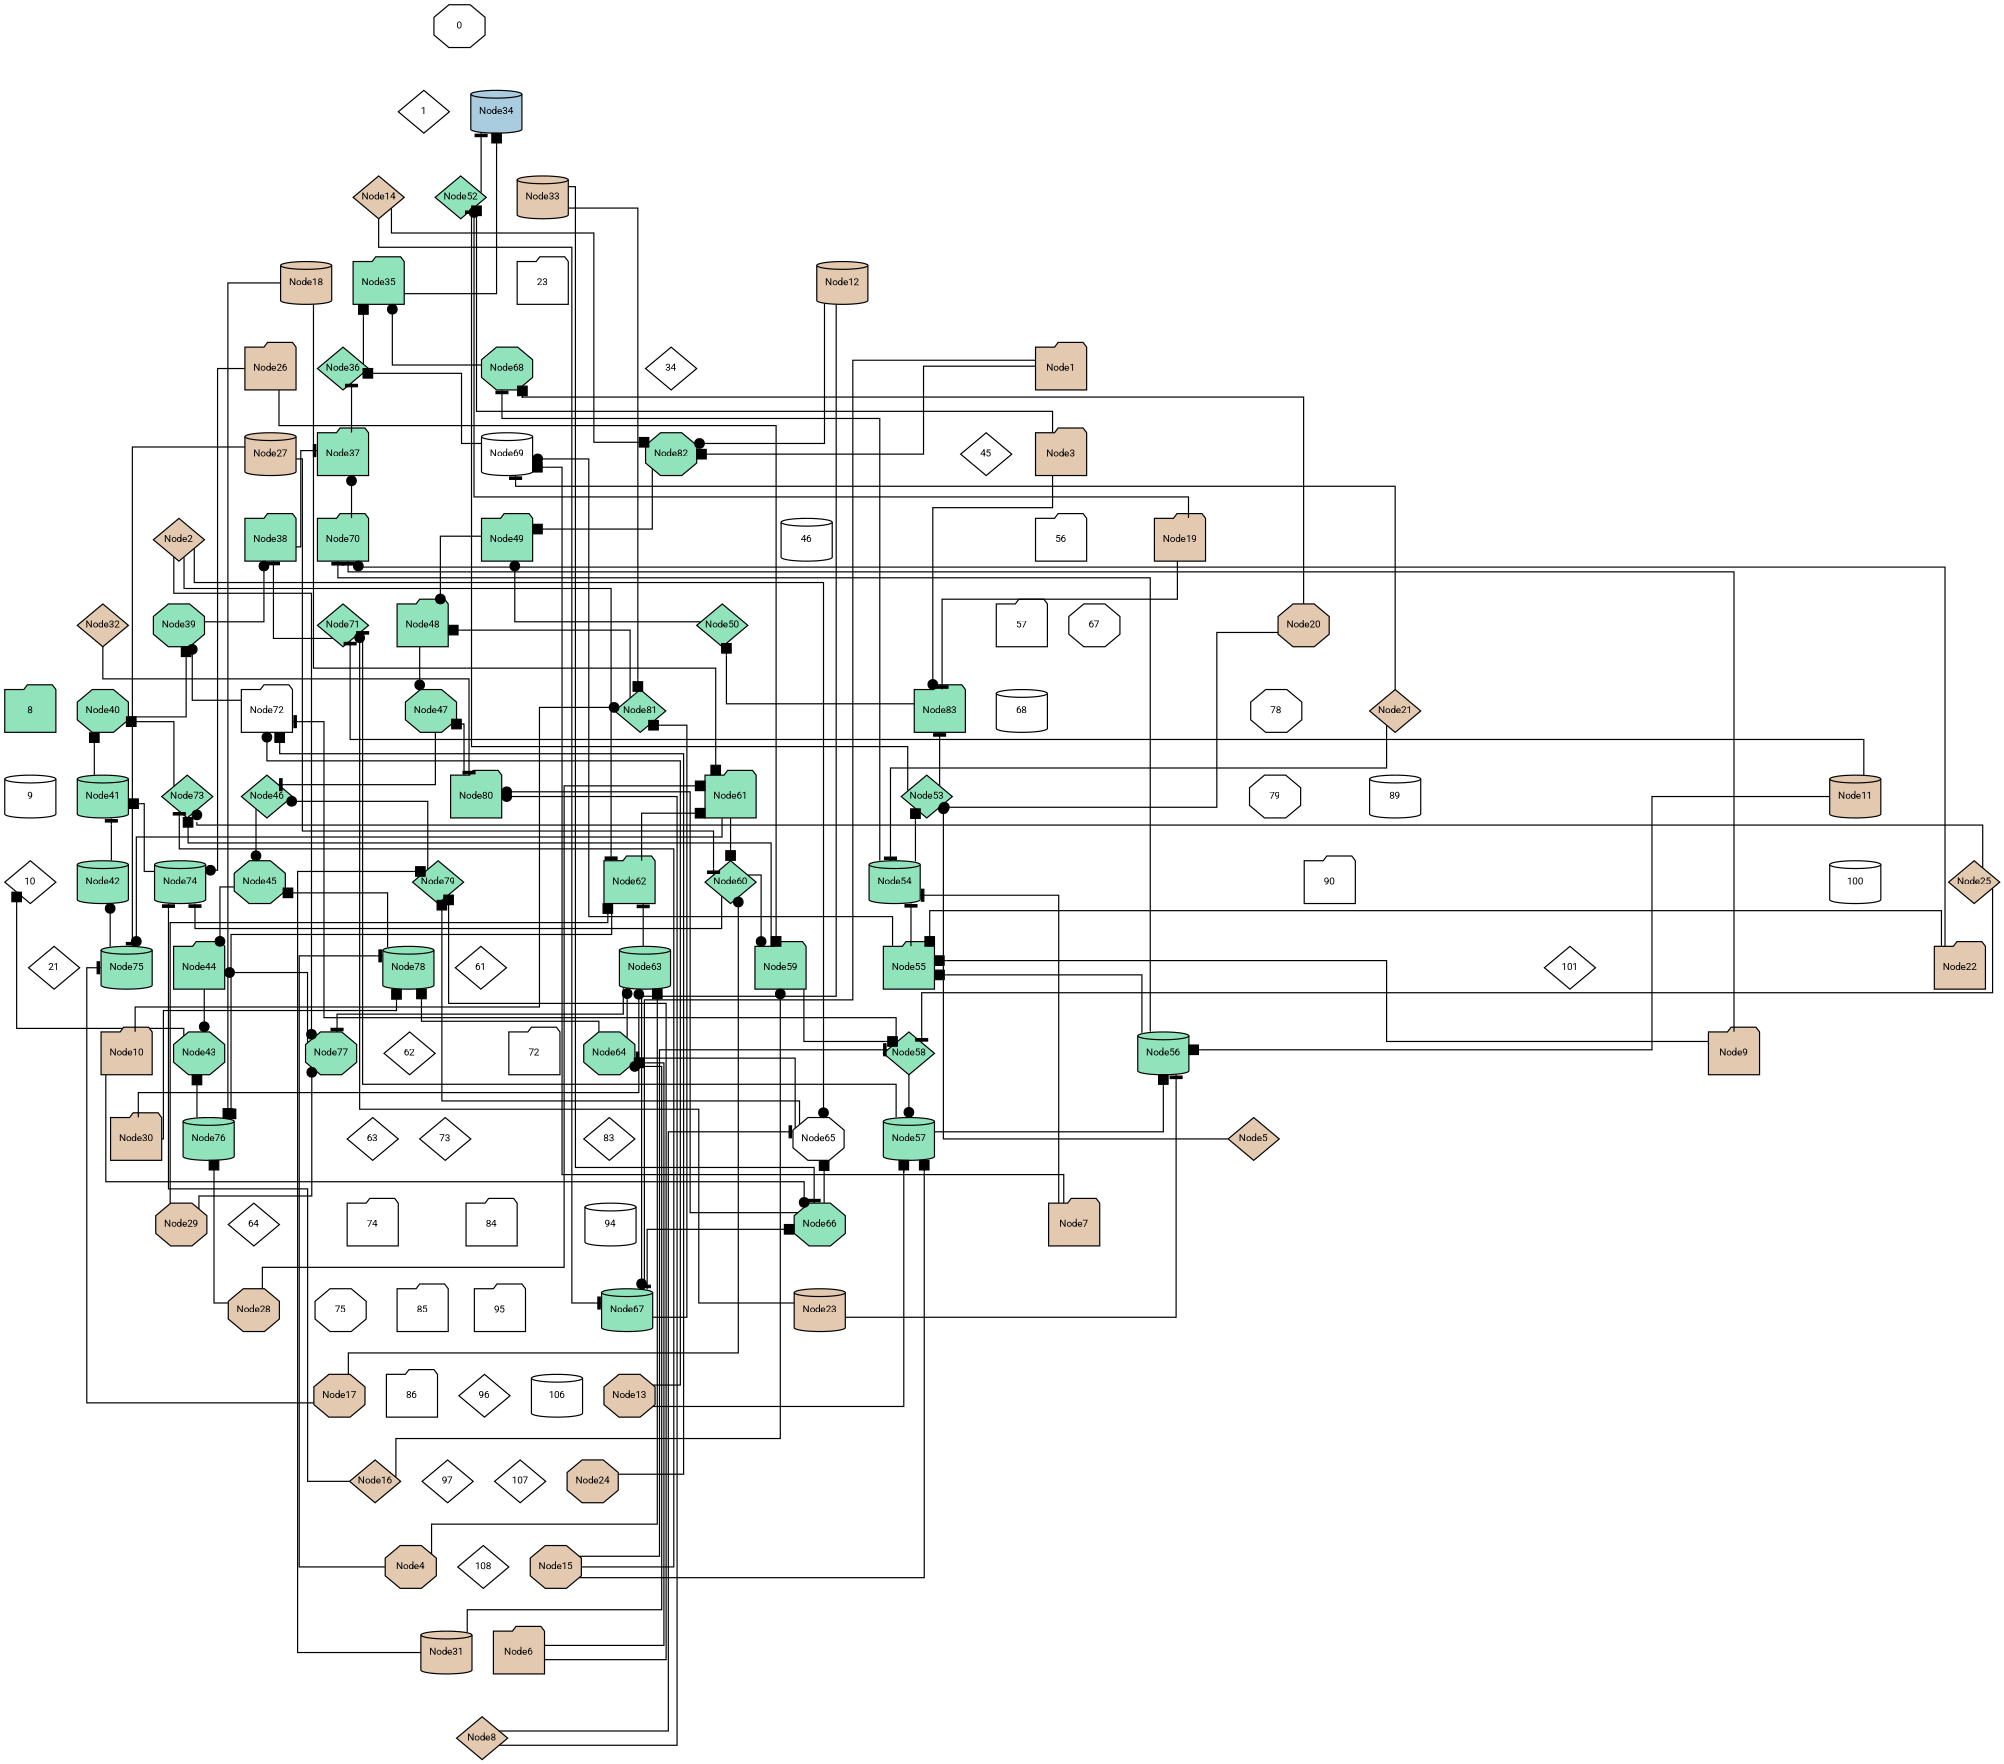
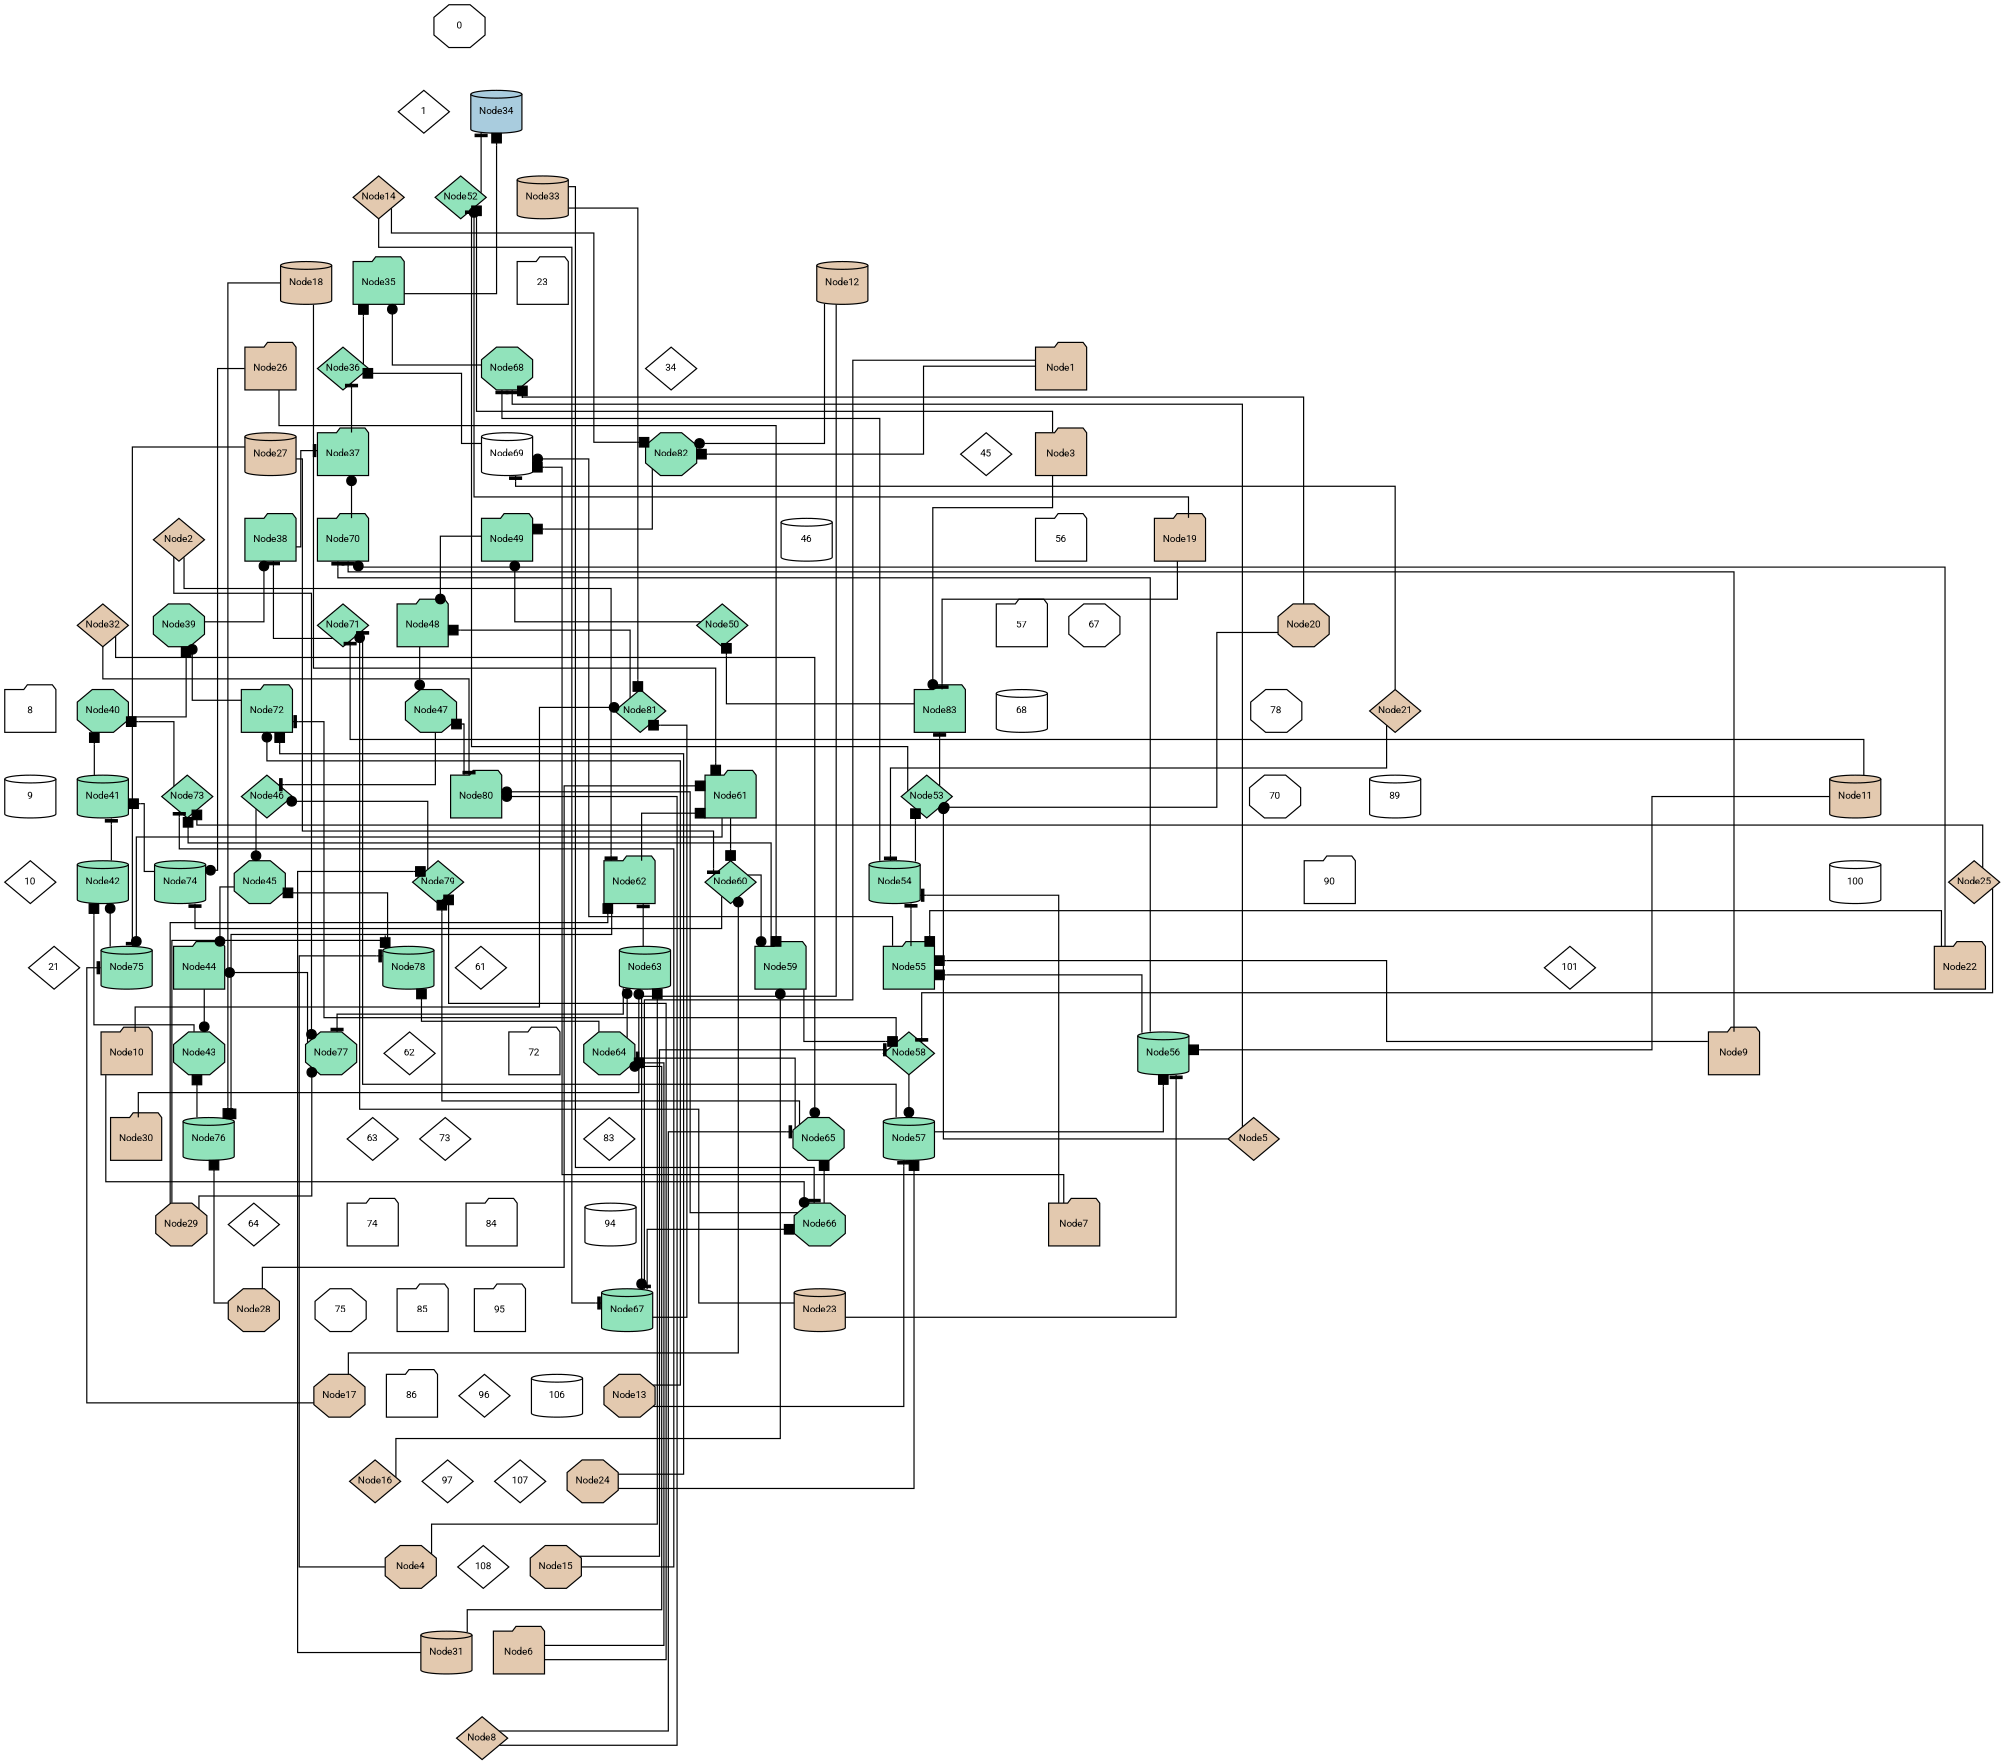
edge "Node5" -> "Node68": added
edge "Node2" -> "Node65": now "Node32" -> "Node65"
node "8": fillcolor #91e3bb -> #ffffff
node "Node72": fillcolor #ffffff -> #91e3bb
node "79": label "79" -> "70"
edge "Node25" -> "Node73": arrowhead dot -> box
edge "Node30" -> "Node78": now "Node29" -> "Node78"
edge "Node43" -> "10": now "Node43" -> "Node42"
node "Node65": fillcolor #ffffff -> #91e3bb
edge "Node16" -> "Node74": removed
edge "Node13" -> "Node57": arrowhead box -> tee
edge "Node15" -> "Node57": now "Node24" -> "Node57"
